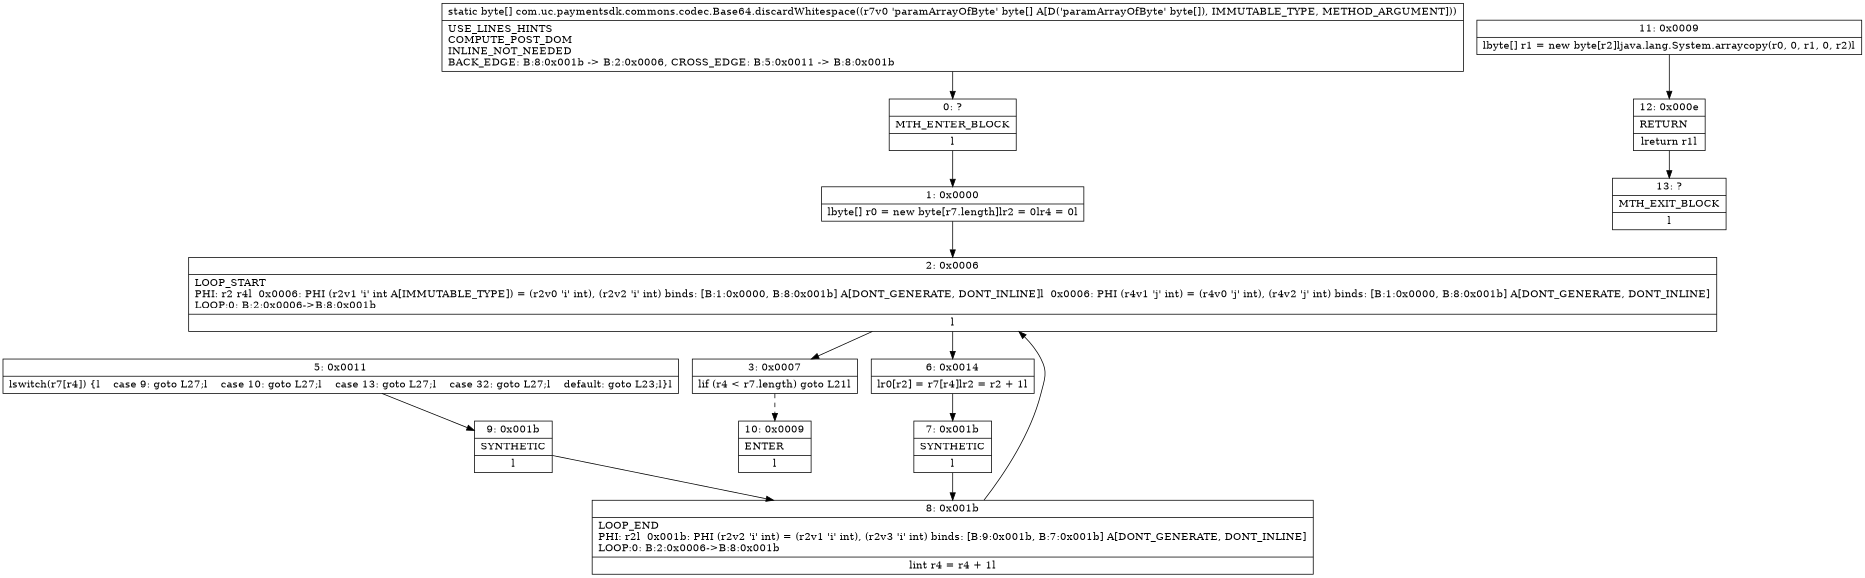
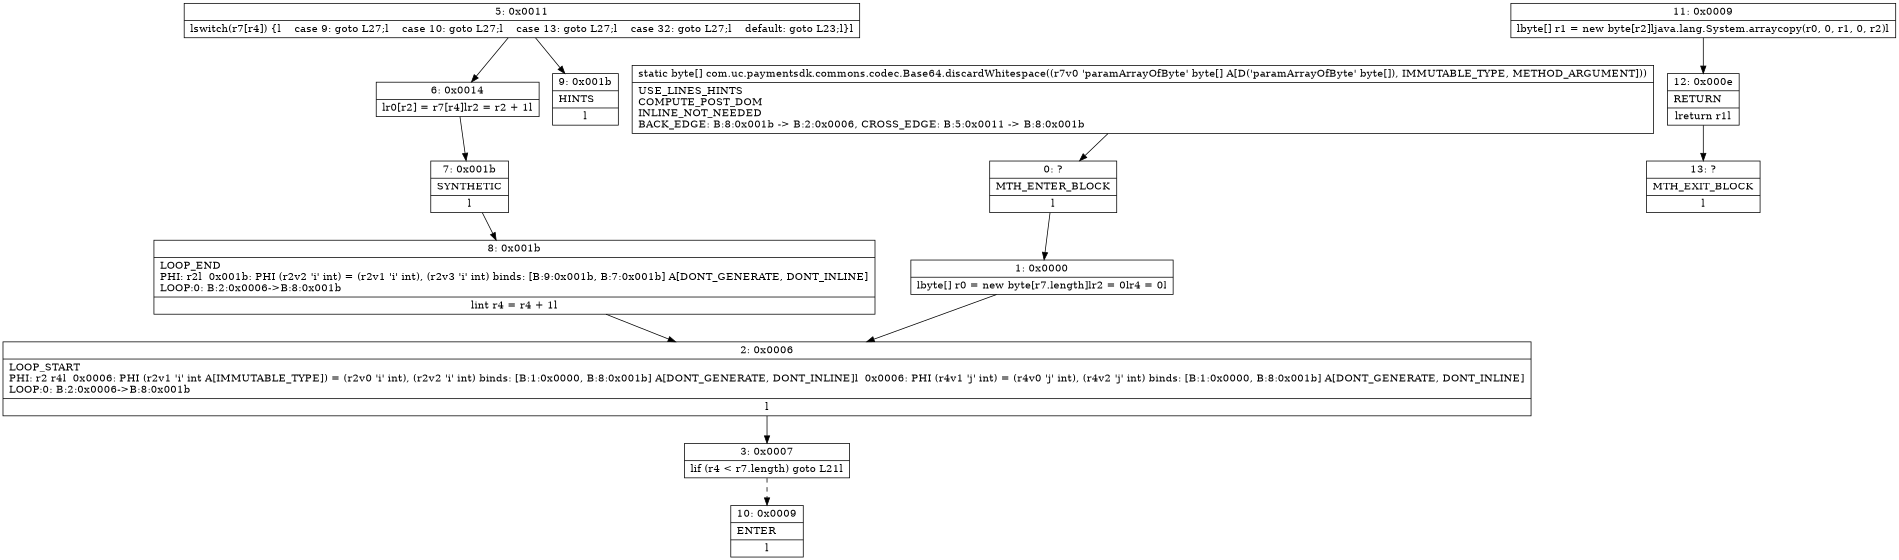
edge "2: 0x0006" -> "6: 0x0014": now "5: 0x0011" -> "6: 0x0014"
node "9: 0x001b": text "SYNTHETIC" -> "HINTS"
edge "9: 0x001b" -> "8: 0x001b": removed
